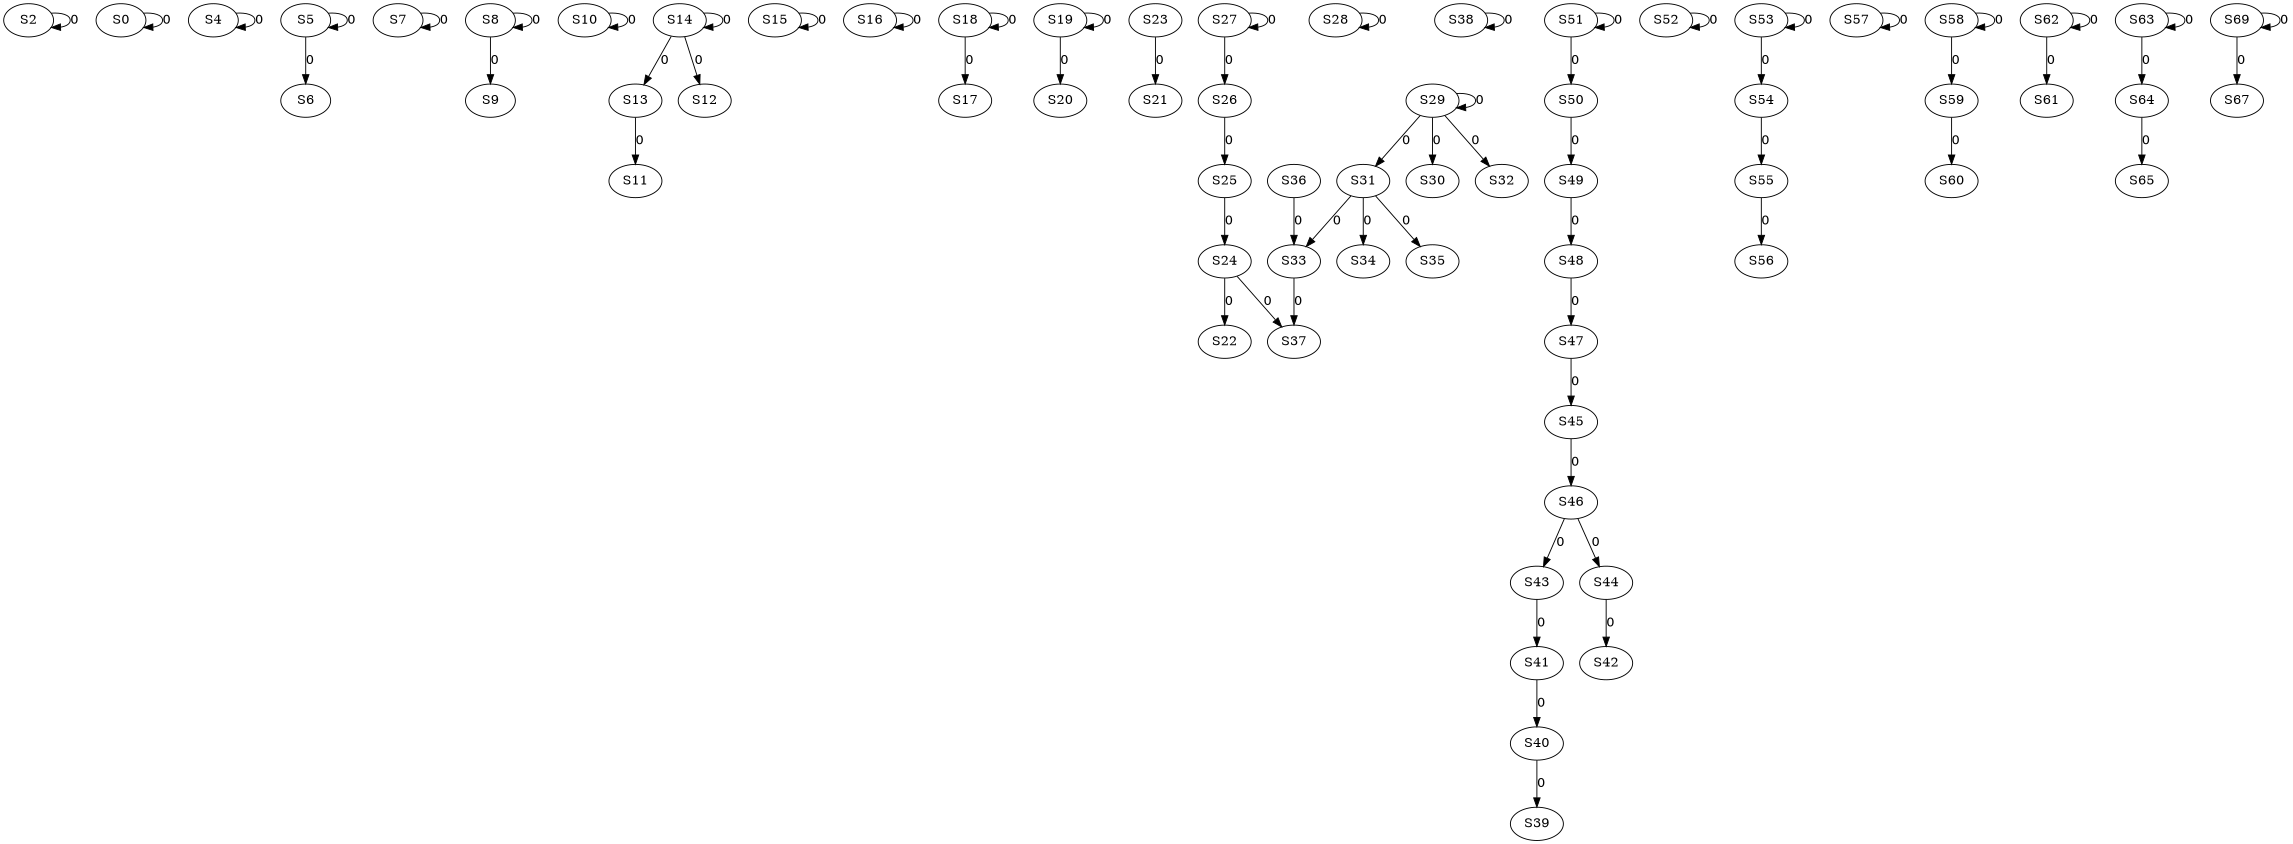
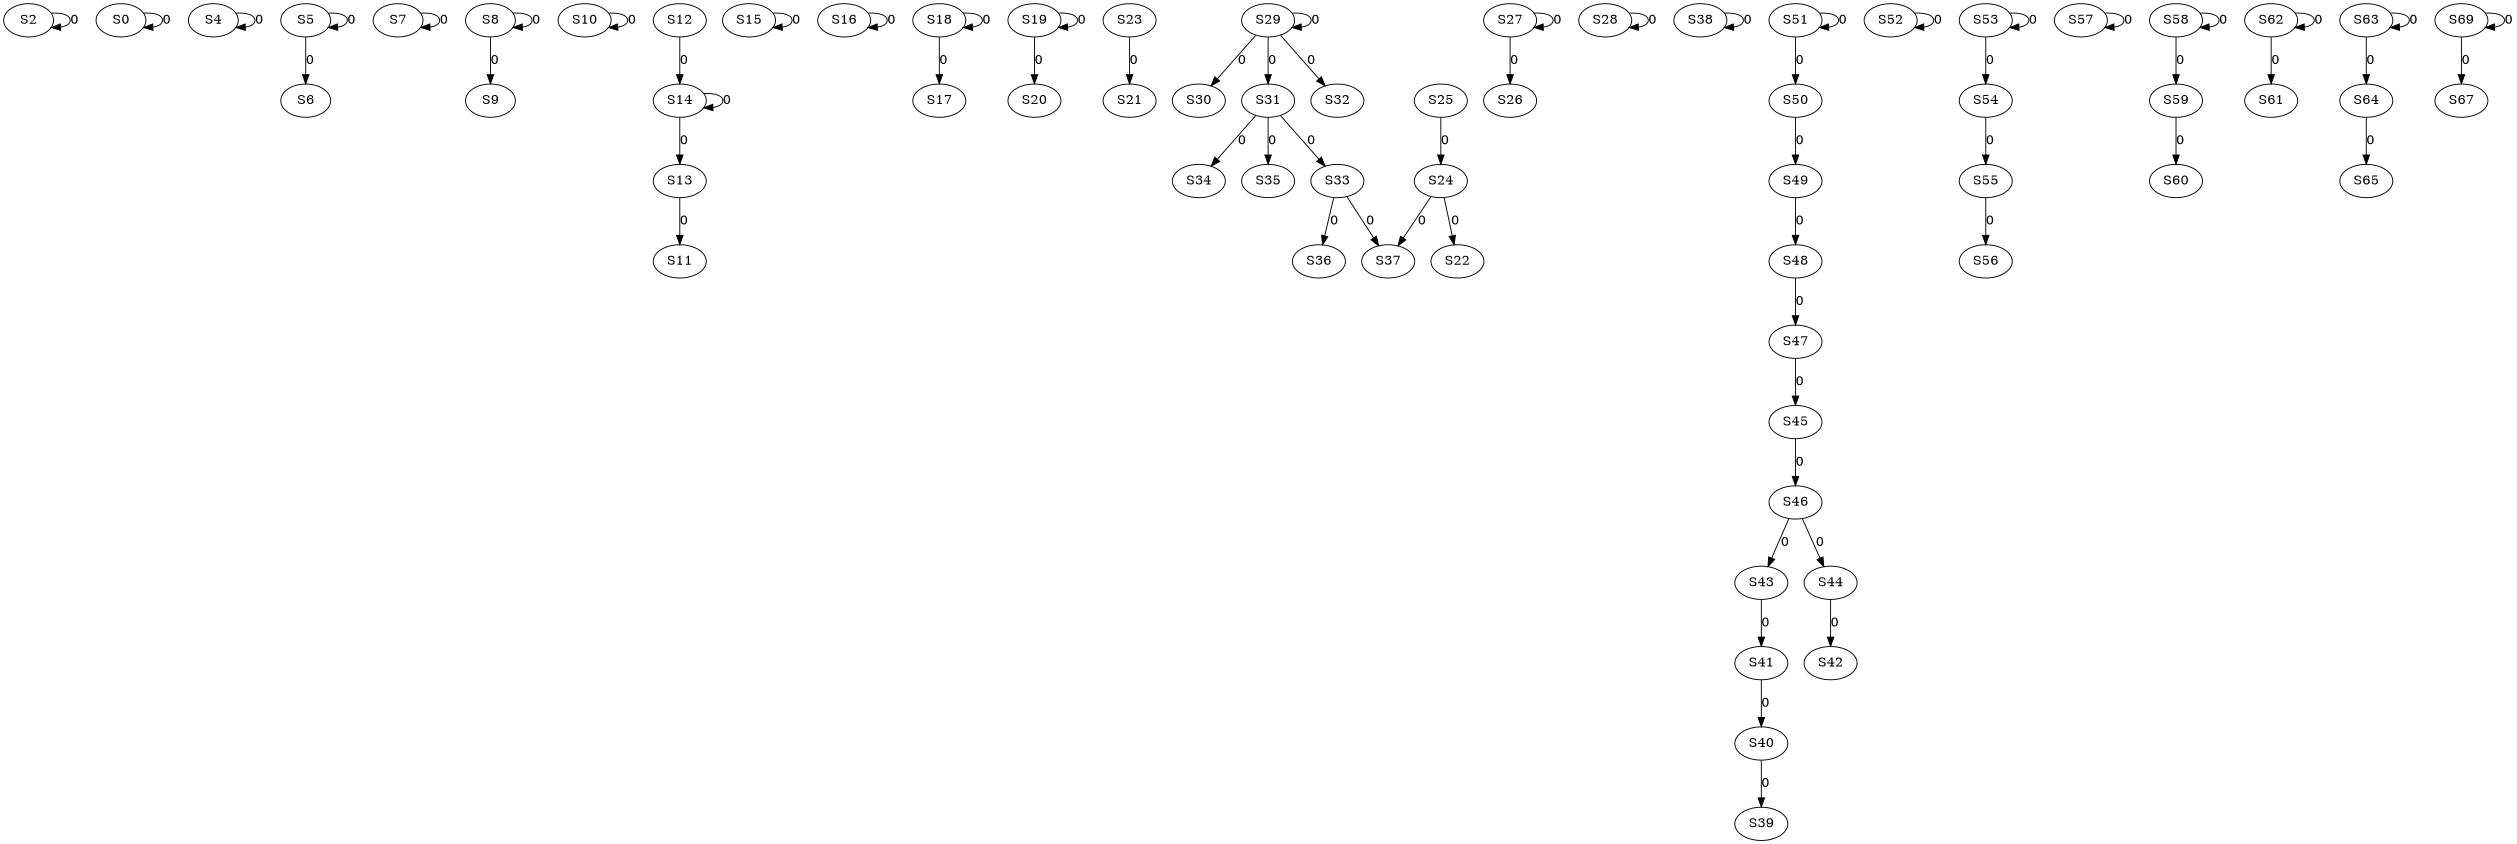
edge "S14" -> "S12": reversed
edge "S26" -> "S25": removed, label "0"
edge "S36" -> "S33": reversed
